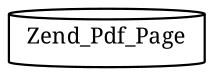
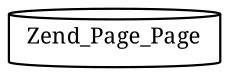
node "Zend_Pdf_Page": label "Zend_Pdf_Page" -> "Zend_Page_Page"
